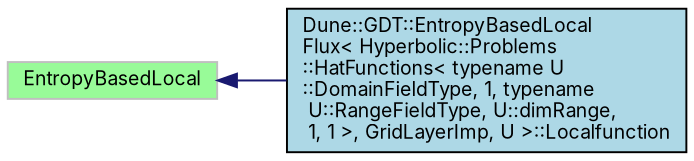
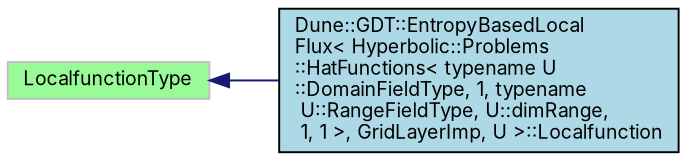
node "EntropyBasedLocal": label "EntropyBasedLocal" -> "LocalfunctionType"
